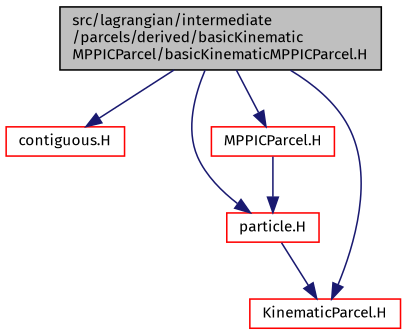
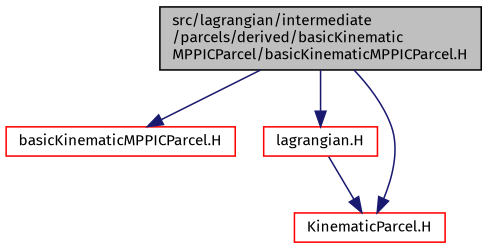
node "contiguous.H": label "contiguous.H" -> "basicKinematicMPPICParcel.H"
node "MPPICParcel.H": removed
node "particle.H": label "particle.H" -> "lagrangian.H"
